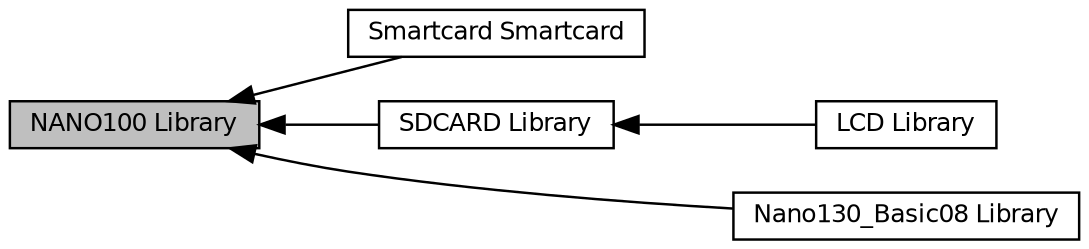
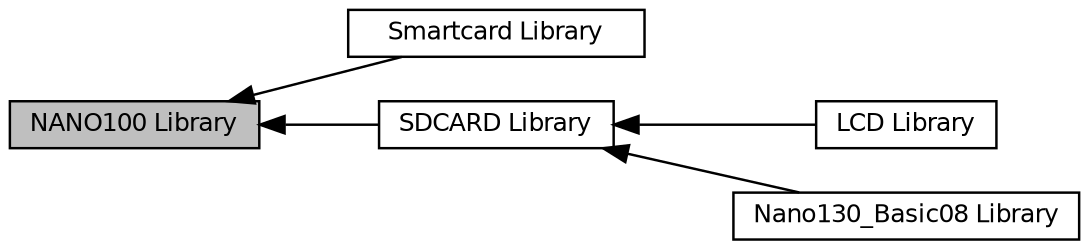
node "Smartcard Smartcard": label "Smartcard Smartcard" -> "Smartcard Library"
edge "Nano130_Basic08 Library" -> "NANO100 Library": now "Nano130_Basic08 Library" -> "SDCARD Library"
